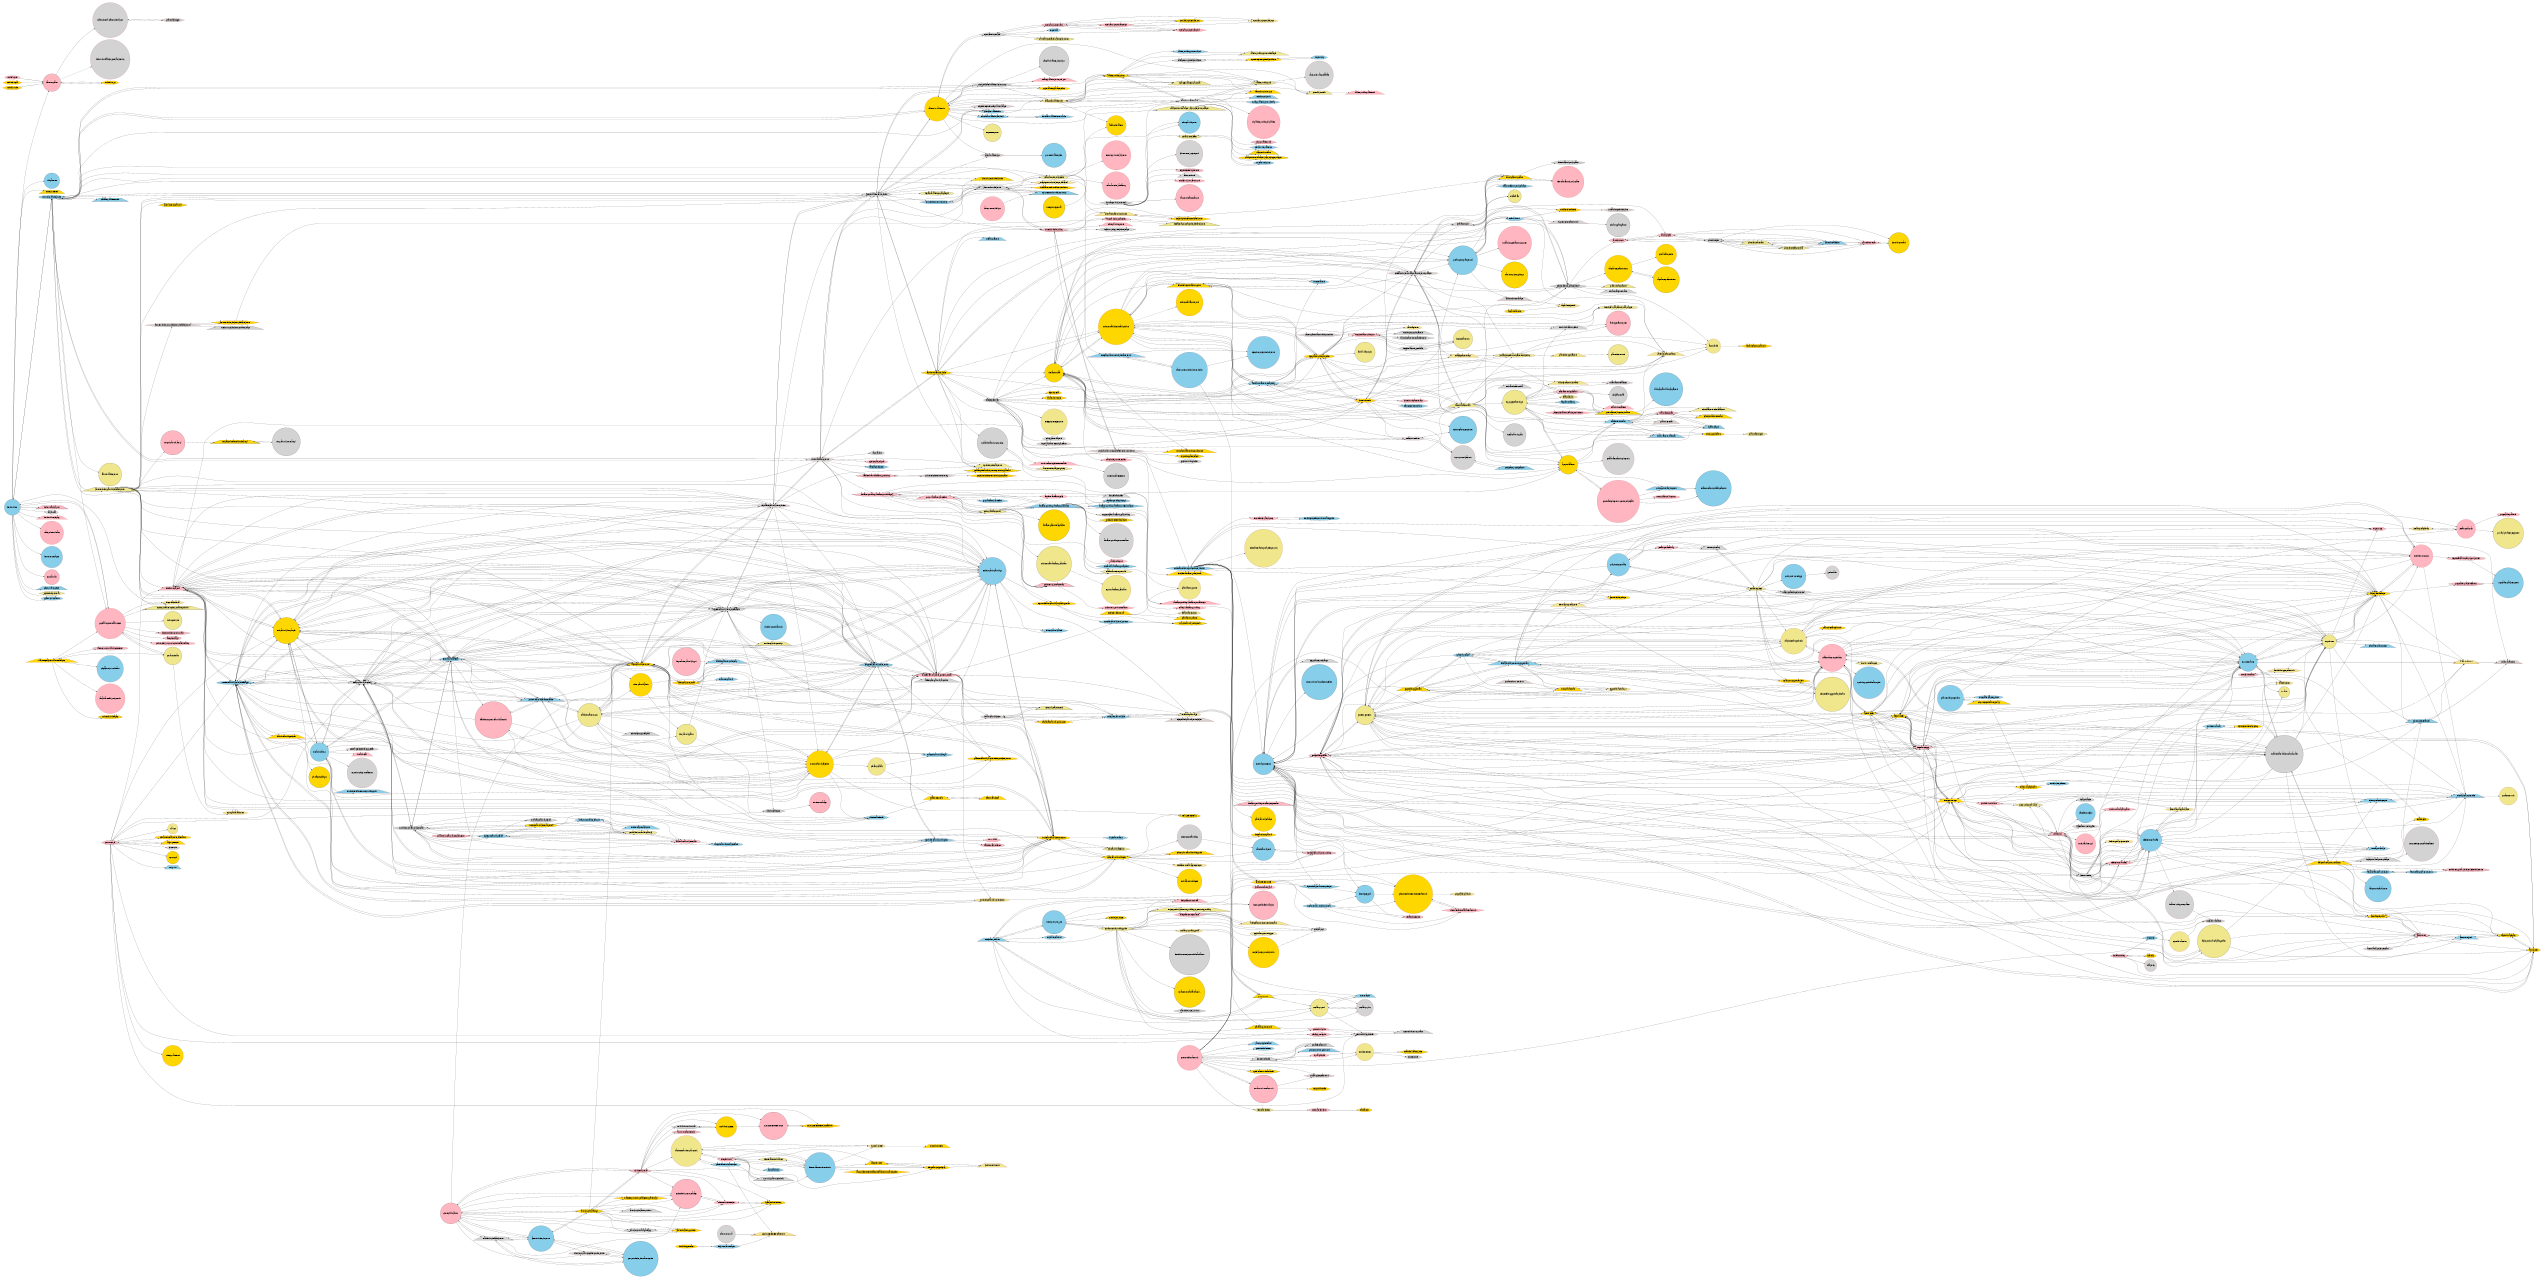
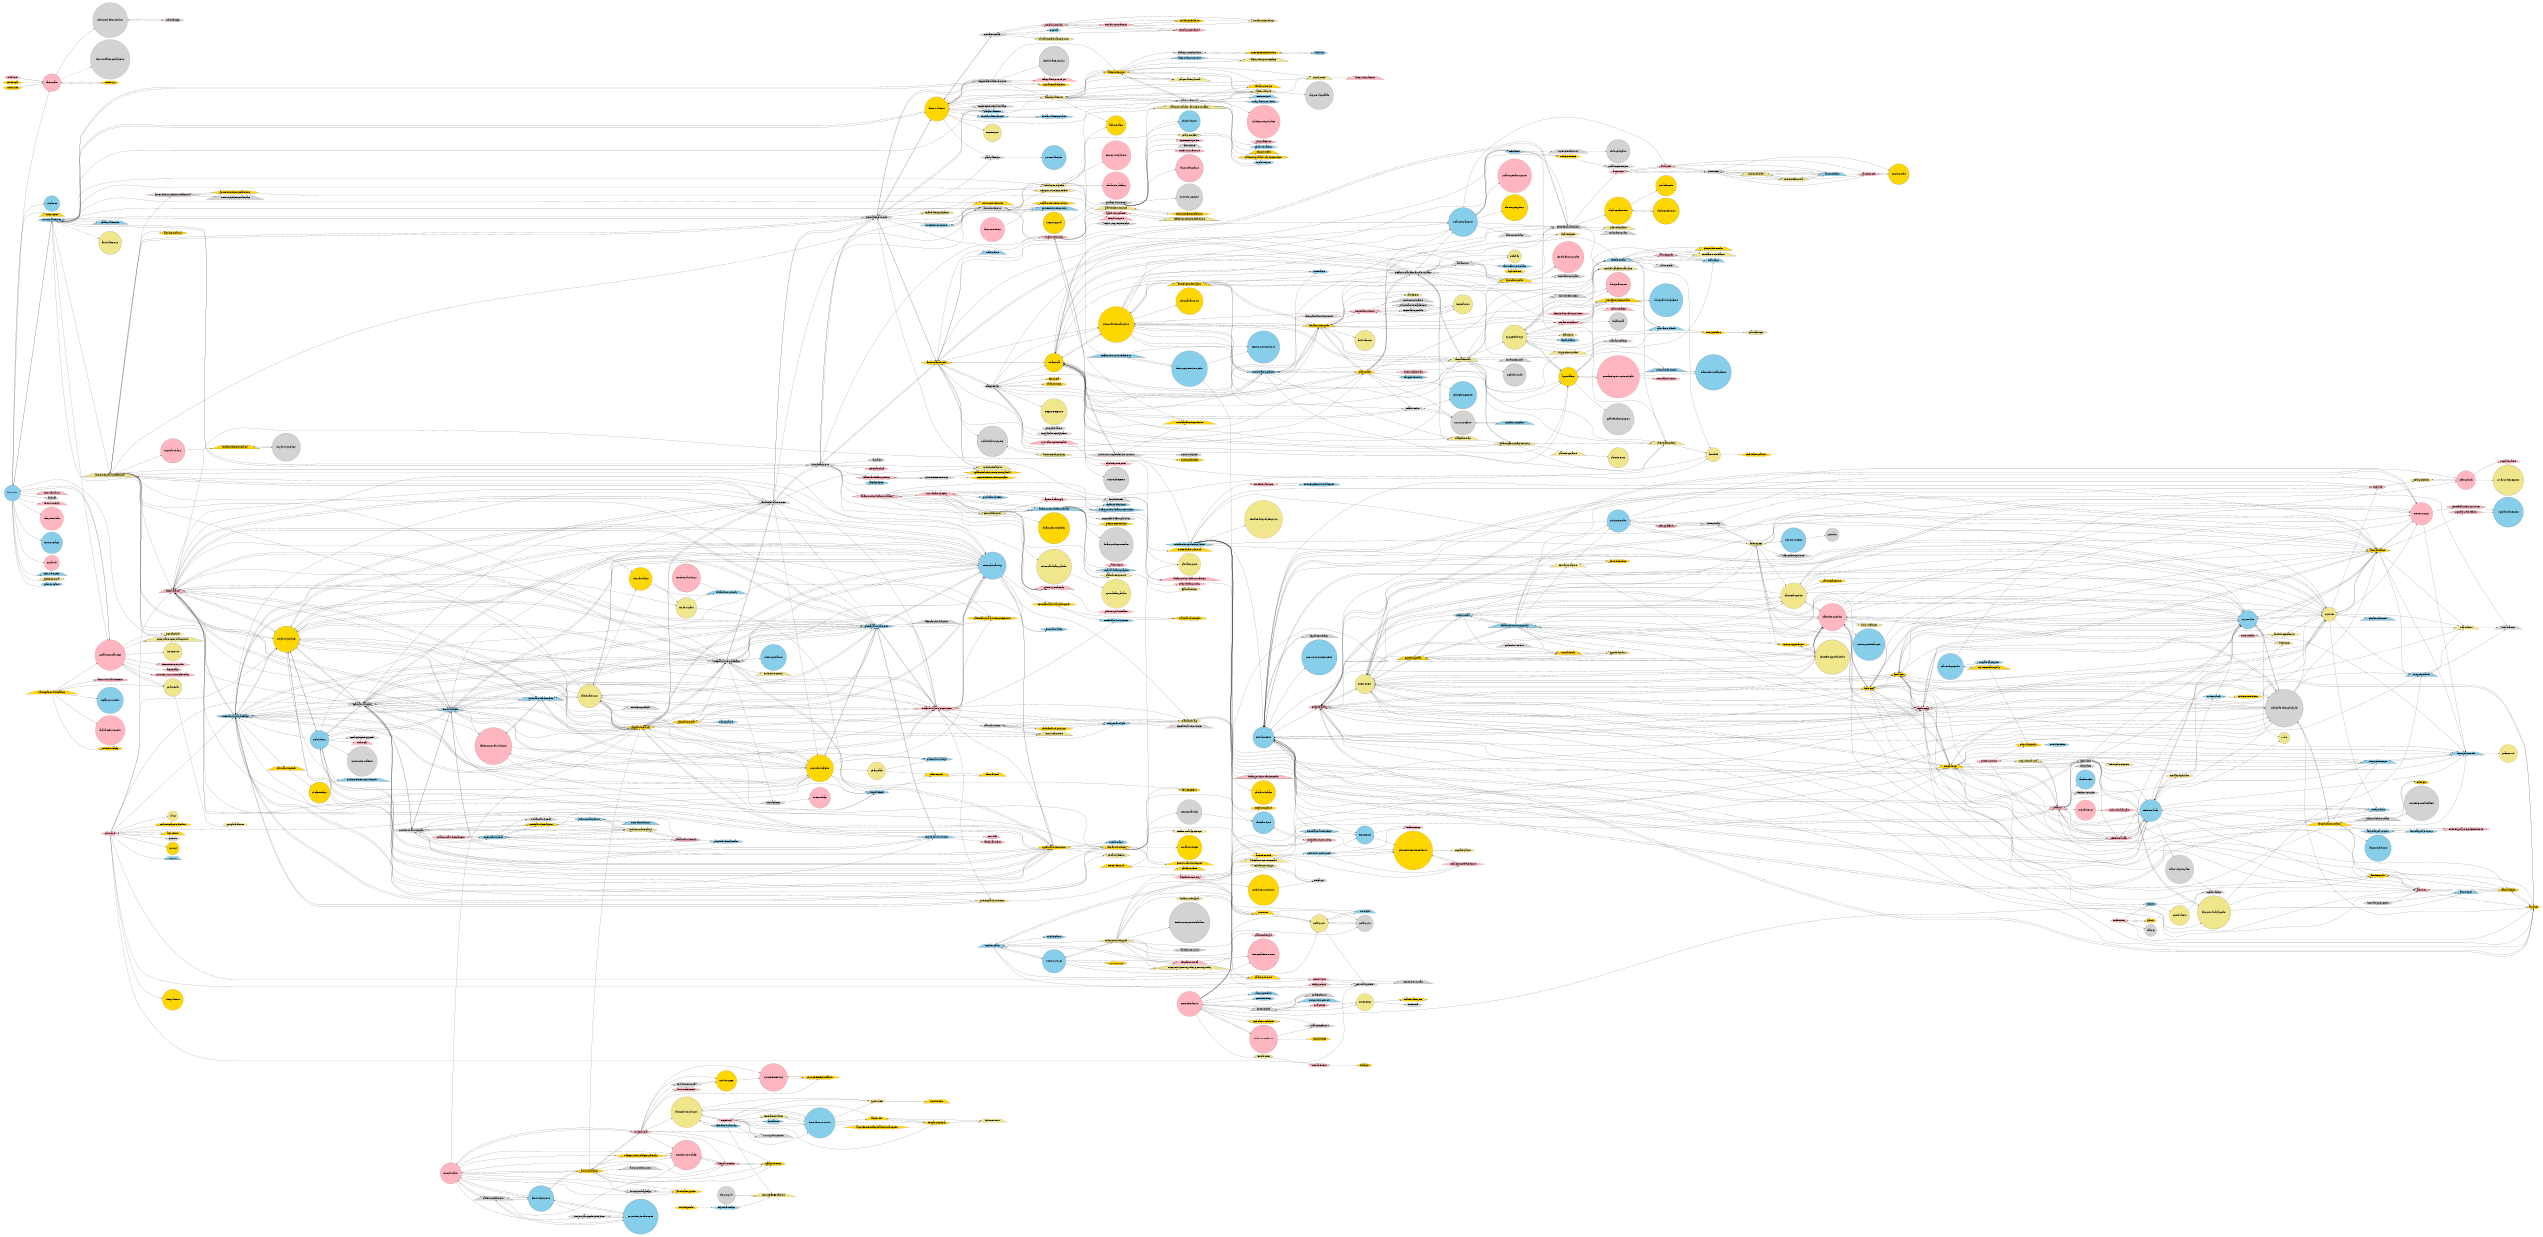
node "demiurgeQuantified/Vdauphin": label "demiurgeQuantified/Vdauphin" -> "demiurgeQuantified/PZEventDoc"
node "Unjammer/PZ_Vanilla_Map-B41-": removed
